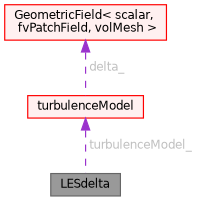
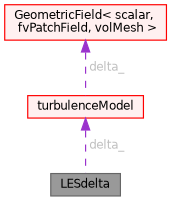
edge "LESdelta" -> "turbulenceModel": label " turbulenceModel_" -> " delta_"
